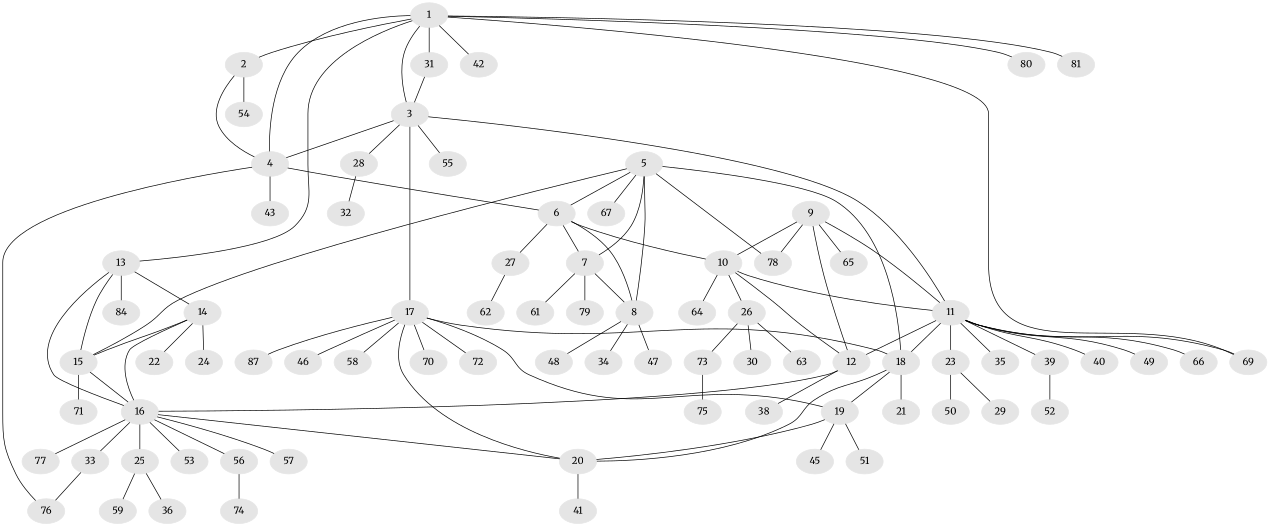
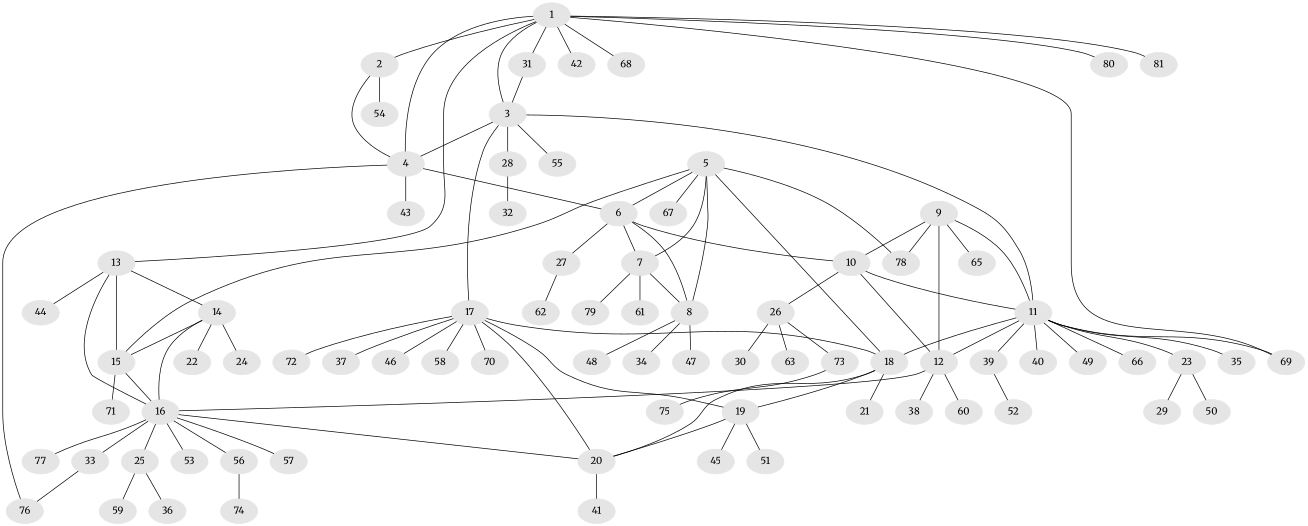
node "68": added
node "84": label "84" -> "44"
node "64": removed
node "87": label "87" -> "37"
node "60": added
